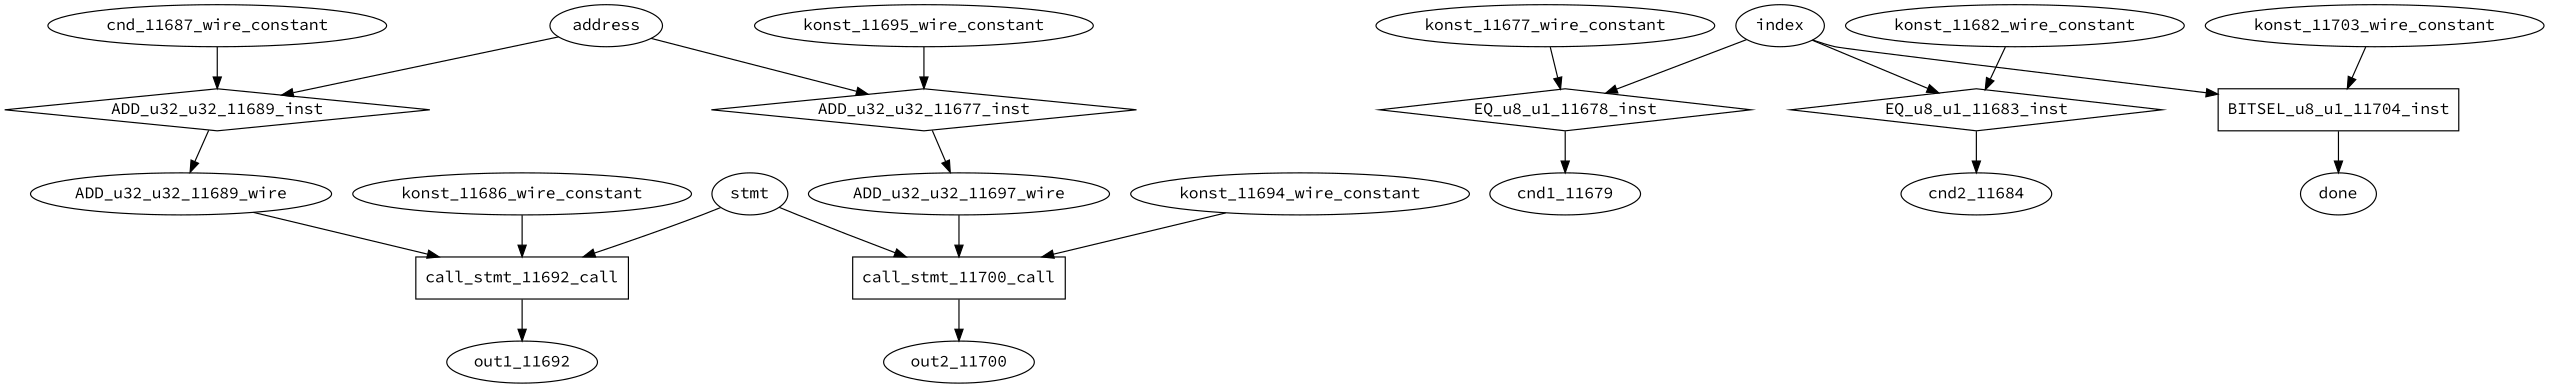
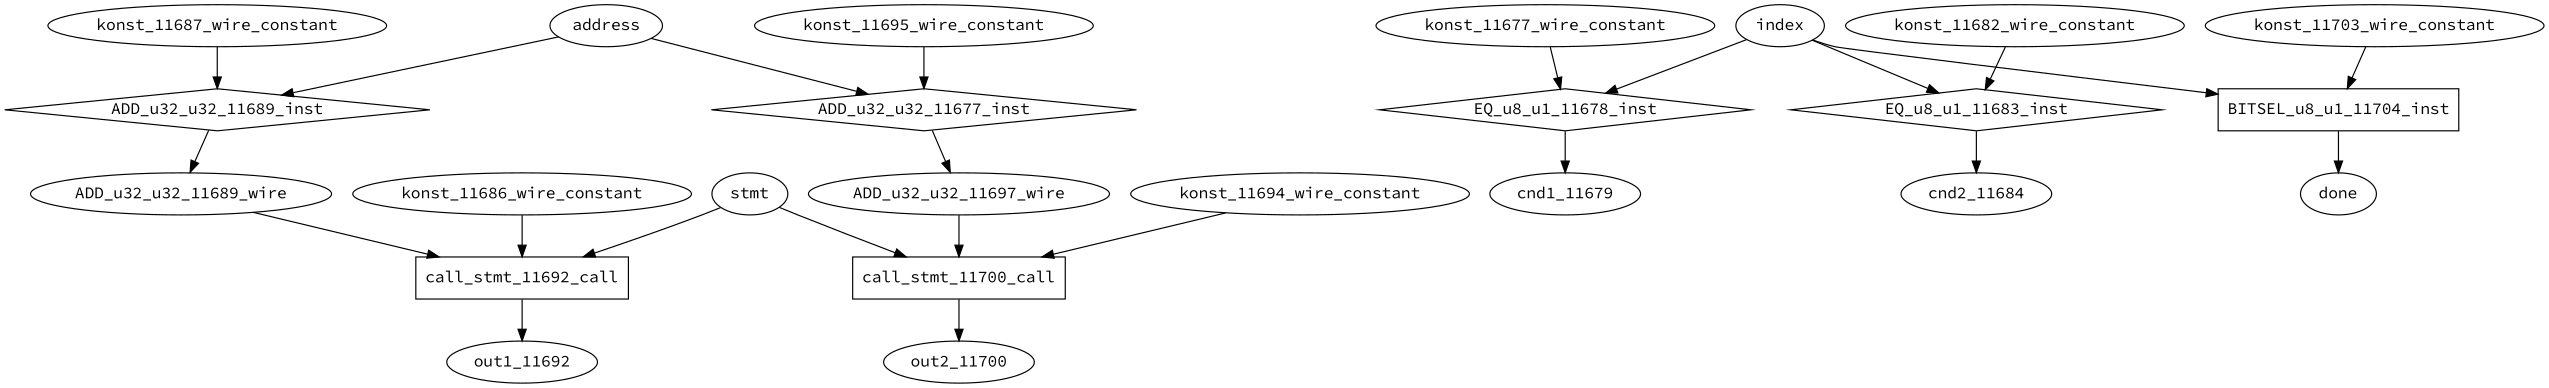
node "cnd_11687_wire_constant": label "cnd_11687_wire_constant" -> "konst_11687_wire_constant"
